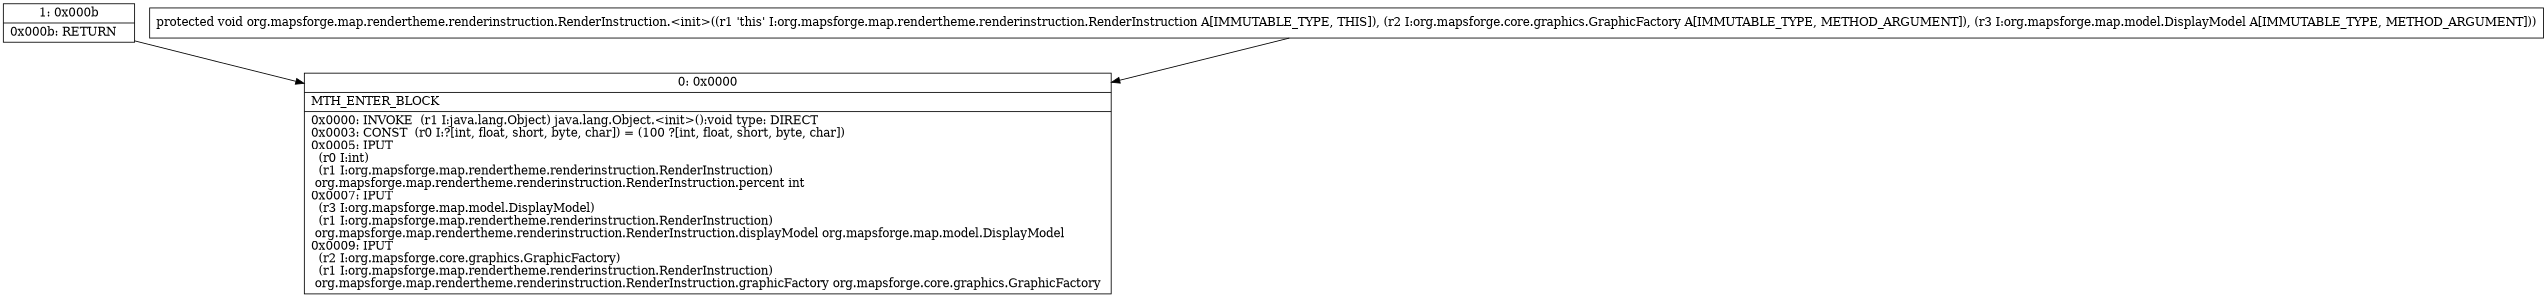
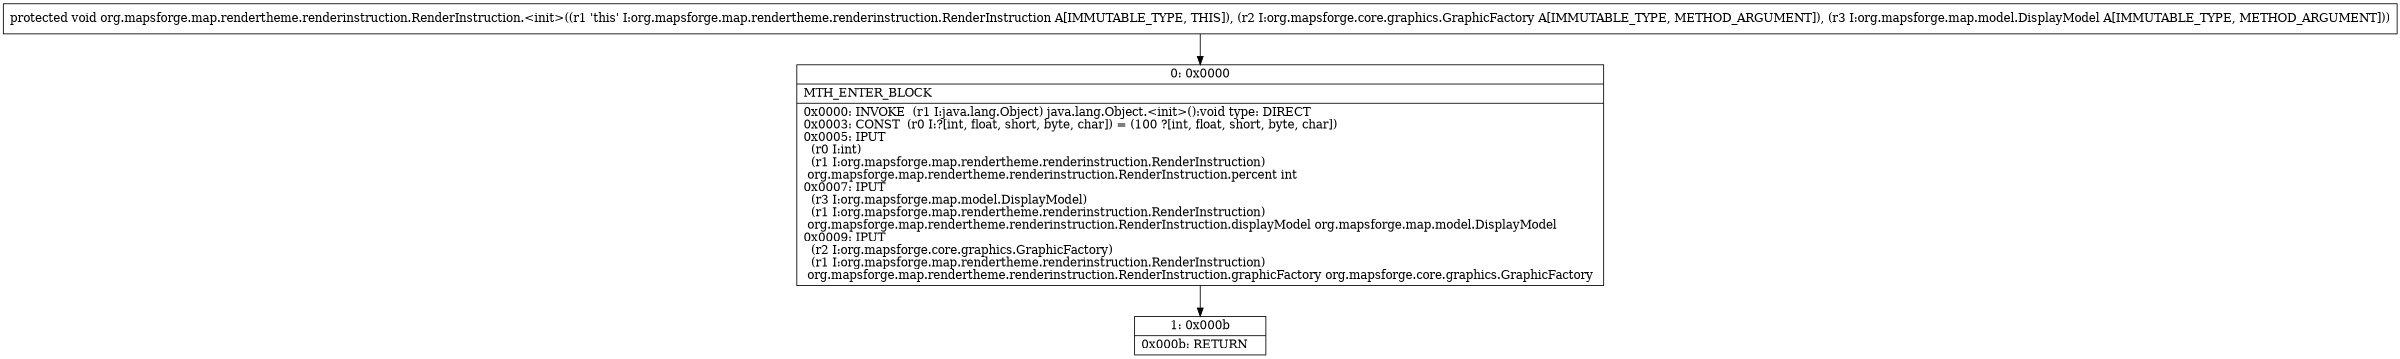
edge "1: 0x000b" -> "0: 0x0000": reversed
